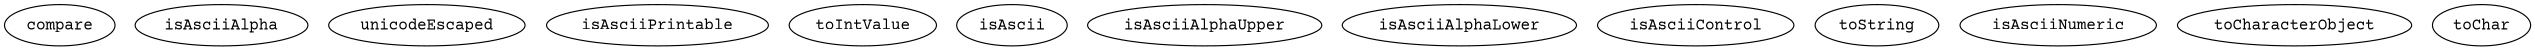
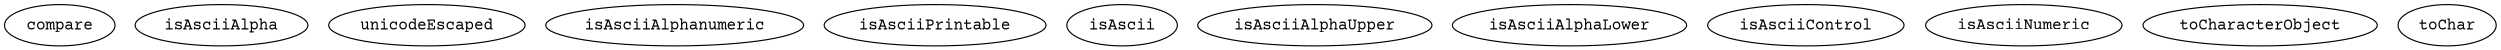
node "isAsciiAlphanumeric": added
node "toIntValue": removed
node "toString": removed
